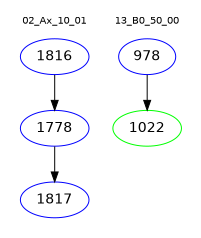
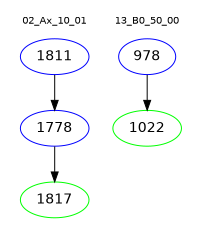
node "1816": label "1816" -> "1811"
node "1817": color blue -> green
